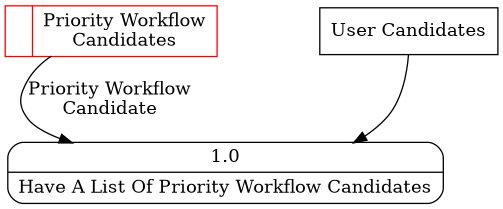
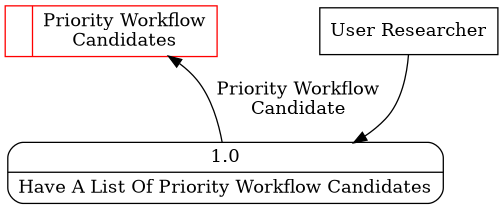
node "User Candidates": label "User Candidates" -> "User Researcher"
edge "Priority Workflow" -> "1.0": reversed
